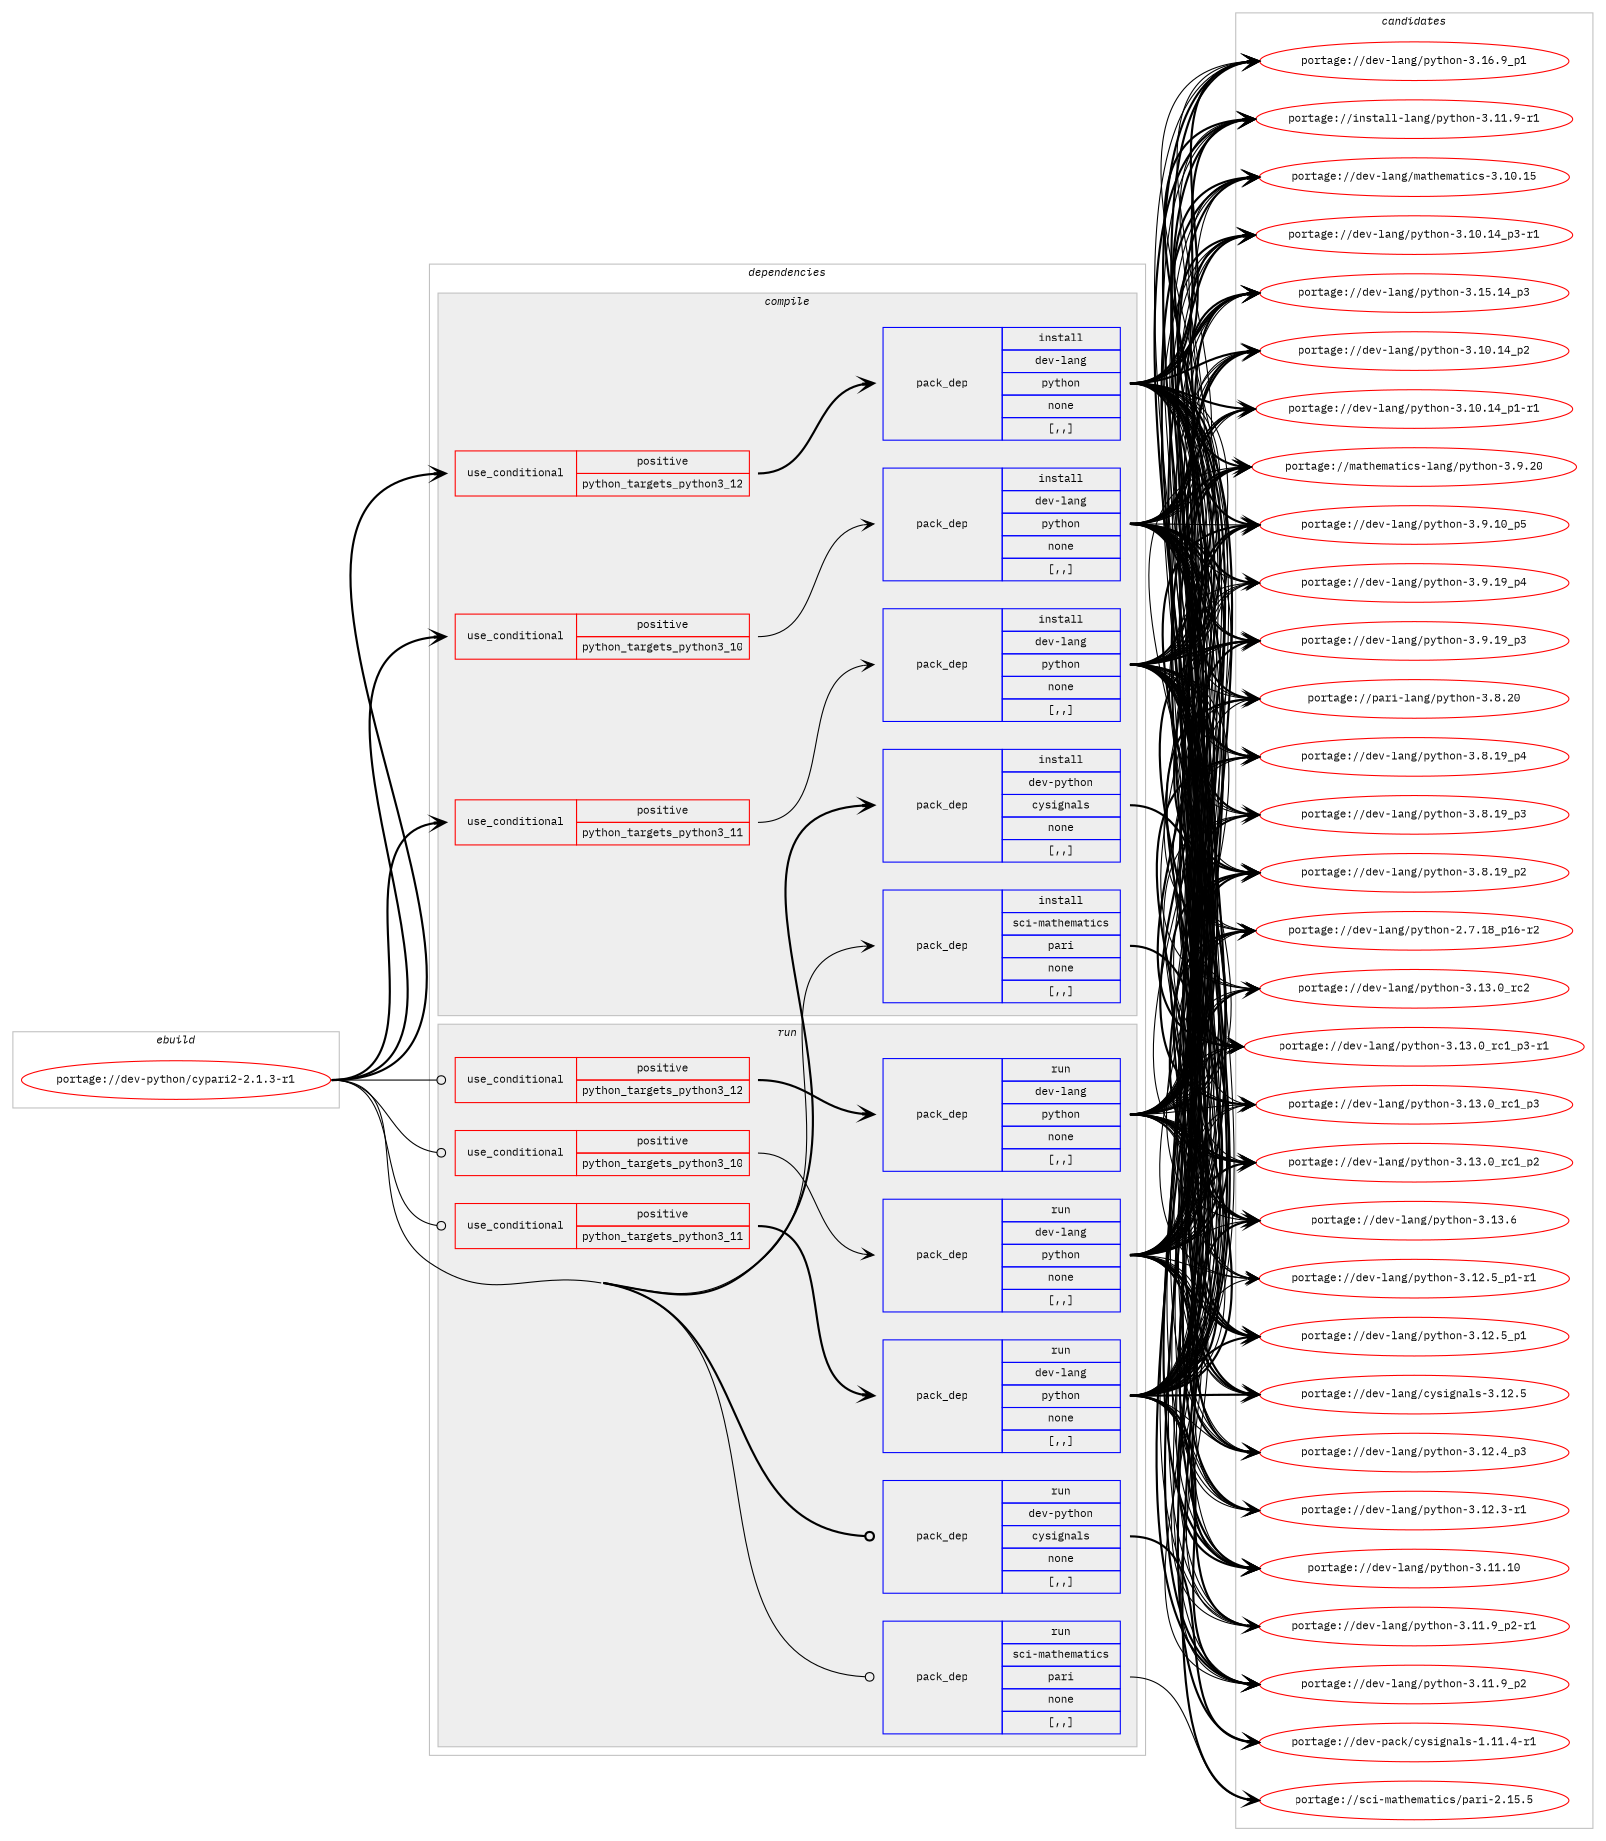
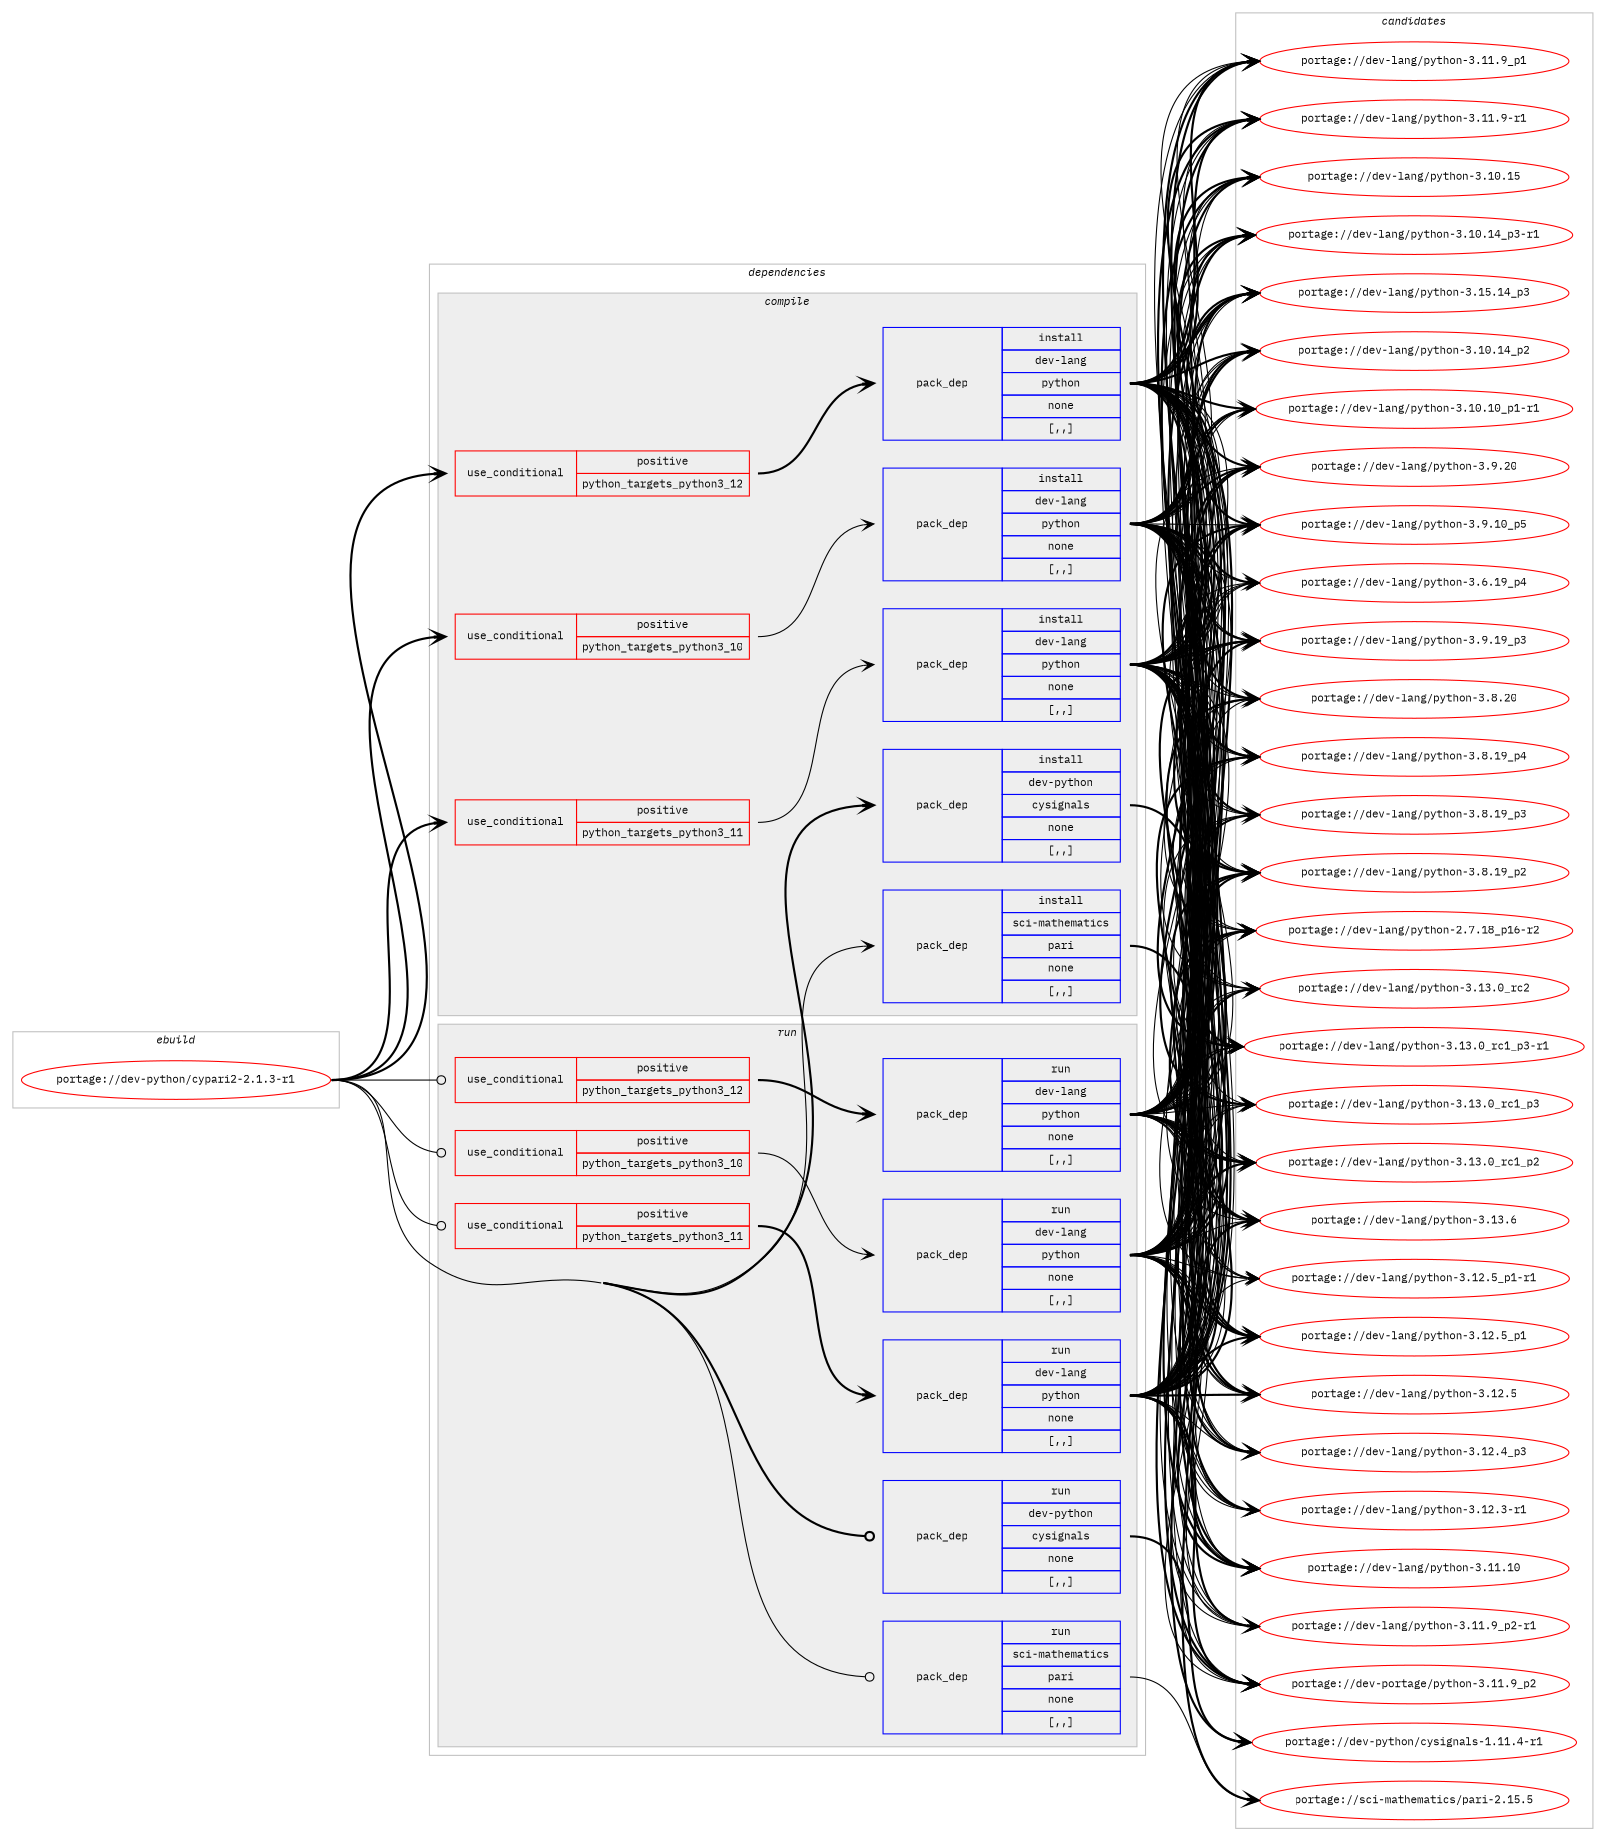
node "portage://dev-lang/python-3.16.9_p1": label "portage://dev-lang/python-3.16.9_p1" -> "portage://dev-lang/python-3.11.9_p1"
node "portage://install-lang/python-3.11.9-r1": label "portage://install-lang/python-3.11.9-r1" -> "portage://dev-lang/python-3.11.9-r1"
node "portage://dev-lang/mathematics-3.10.15": label "portage://dev-lang/mathematics-3.10.15" -> "portage://dev-lang/python-3.10.15"
node "portage://dev-lang/python-3.10.14_p1-r1": label "portage://dev-lang/python-3.10.14_p1-r1" -> "portage://dev-lang/python-3.10.10_p1-r1"
node "portage://mathematics-lang/python-3.9.20": label "portage://mathematics-lang/python-3.9.20" -> "portage://dev-lang/python-3.9.20"
node "portage://dev-lang/python-3.9.19_p4": label "portage://dev-lang/python-3.9.19_p4" -> "portage://dev-lang/python-3.6.19_p4"
node "portage://pari-lang/python-3.8.20": label "portage://pari-lang/python-3.8.20" -> "portage://dev-lang/python-3.8.20"
node "portage://dev-lang/cysignals-3.12.5": label "portage://dev-lang/cysignals-3.12.5" -> "portage://dev-lang/python-3.12.5"
node "portage://dev-lang/python-3.11.9_p2": label "portage://dev-lang/python-3.11.9_p2" -> "portage://dev-portage/python-3.11.9_p2"
node "portage://dev-pack/cysignals-1.11.4-r1": label "portage://dev-pack/cysignals-1.11.4-r1" -> "portage://dev-python/cysignals-1.11.4-r1"
